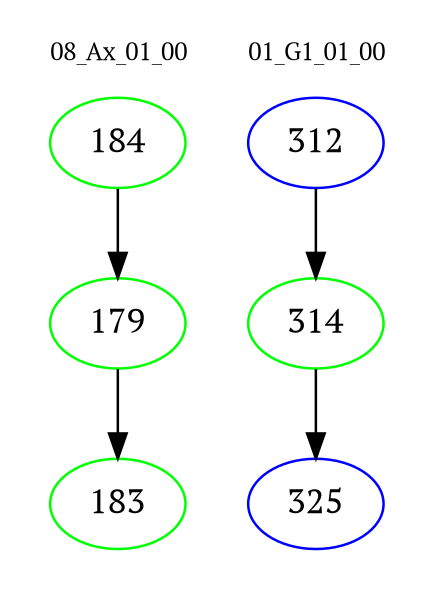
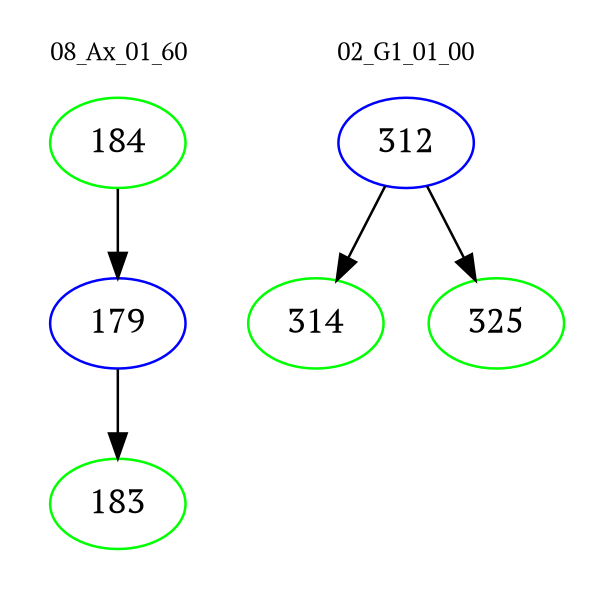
cluster "08_Ax_01_00": label "08_Ax_01_00" -> "08_Ax_01_60"
cluster "01_G1_01_00": label "01_G1_01_00" -> "02_G1_01_00"
node "179": color green -> blue
edge "314" -> "325": now "312" -> "325"
node "325": color blue -> green
